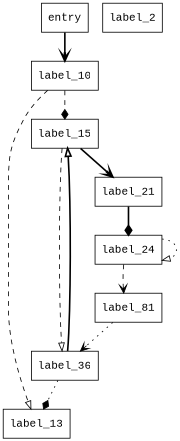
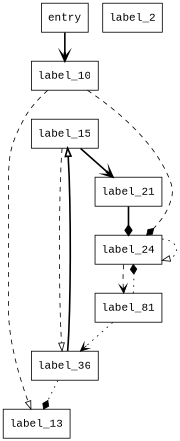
edge "label_10" -> "label_15": now "label_10" -> "label_24"
edge "label_81" -> "label_24": added
